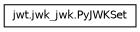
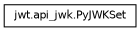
node "jwt.jwk_jwk.PyJWKSet": label "jwt.jwk_jwk.PyJWKSet" -> "jwt.api_jwk.PyJWKSet"
